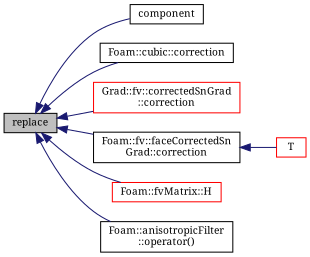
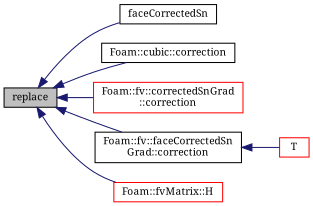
node "component": label "component" -> "faceCorrectedSn"
node "Grad::fv::correctedSnGrad ::correction": label "Grad::fv::correctedSnGrad ::correction" -> "Foam::fv::correctedSnGrad ::correction"
node "Foam::anisotropicFilter ::operator()": removed
